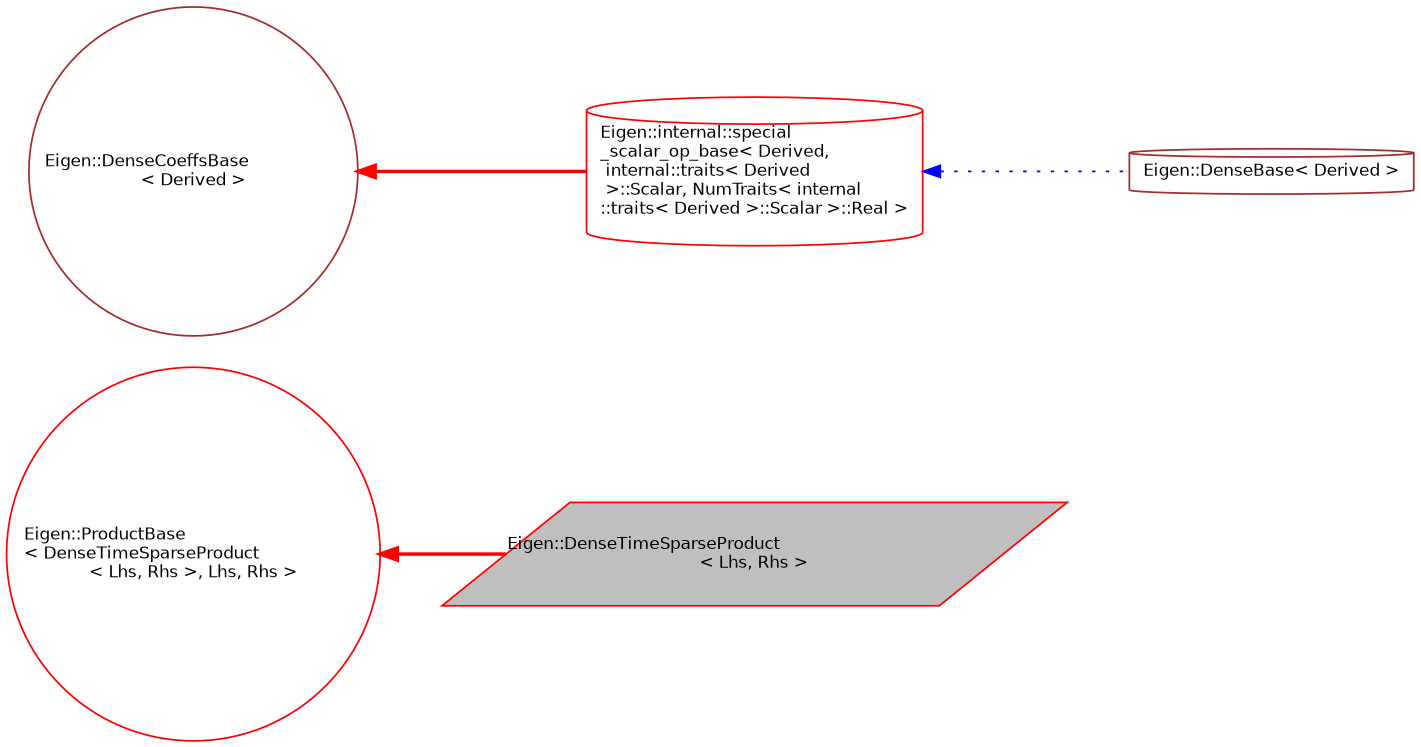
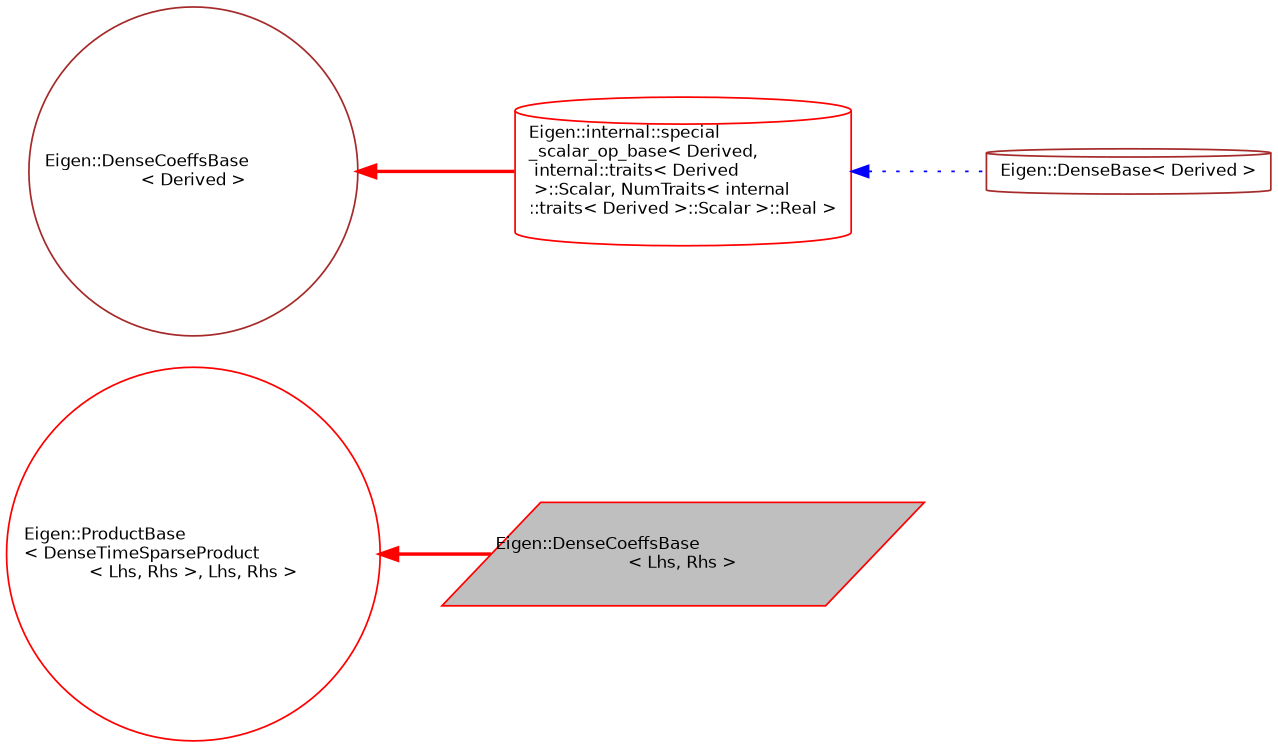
node "Eigen::DenseTimeSparseProduct < Lhs, Rhs >": label "Eigen::DenseTimeSparseProduct < Lhs, Rhs >" -> "Eigen::DenseCoeffsBase < Lhs, Rhs >"
